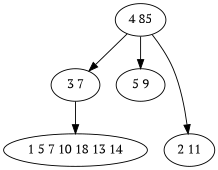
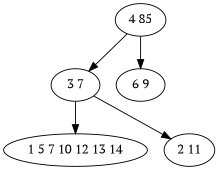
edge "4 85" -> "2 11": now "3 7" -> "2 11"
node "5 9": label "5 9" -> "6 9"
node "1 5 7 10 18 13 14": label "1 5 7 10 18 13 14" -> "1 5 7 10 12 13 14"
